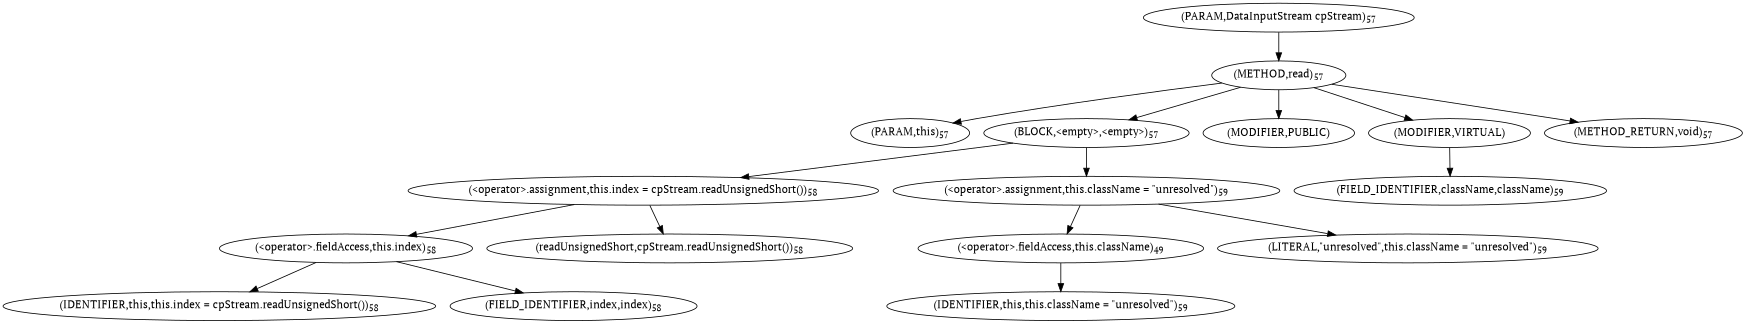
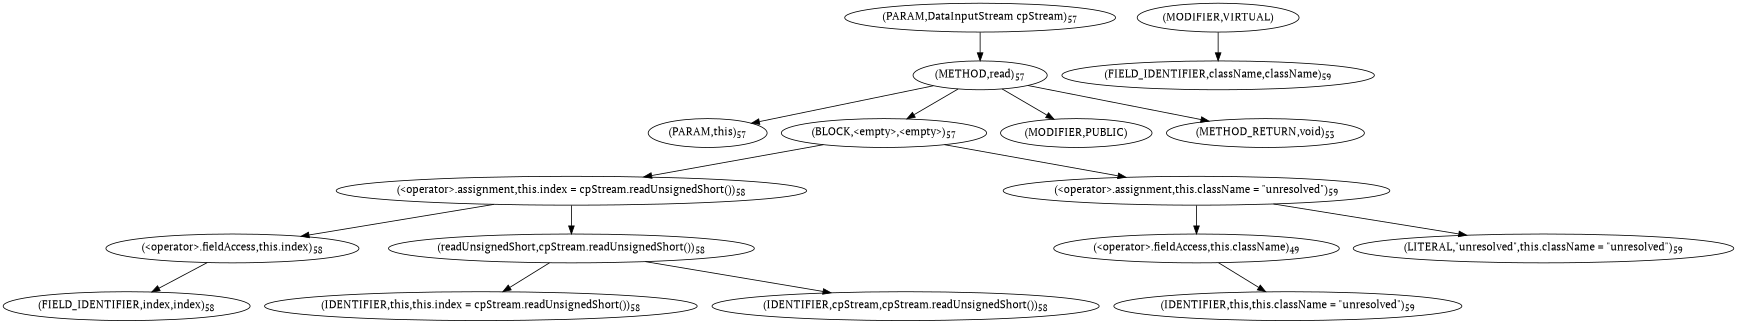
edge "(METHOD,read)" -> "(MODIFIER,VIRTUAL)": removed
node "(METHOD_RETURN,void)": text "57" -> "53"
edge "(<operator>.fieldAccess,this.index)" -> "(IDENTIFIER,this,this.index = cpStream.readUnsignedShort())": now "(readUnsignedShort,cpStream.readUnsignedShort())" -> "(IDENTIFIER,this,this.index = cpStream.readUnsignedShort())"
node "(IDENTIFIER,cpStream,cpStream.readUnsignedShort())": added
